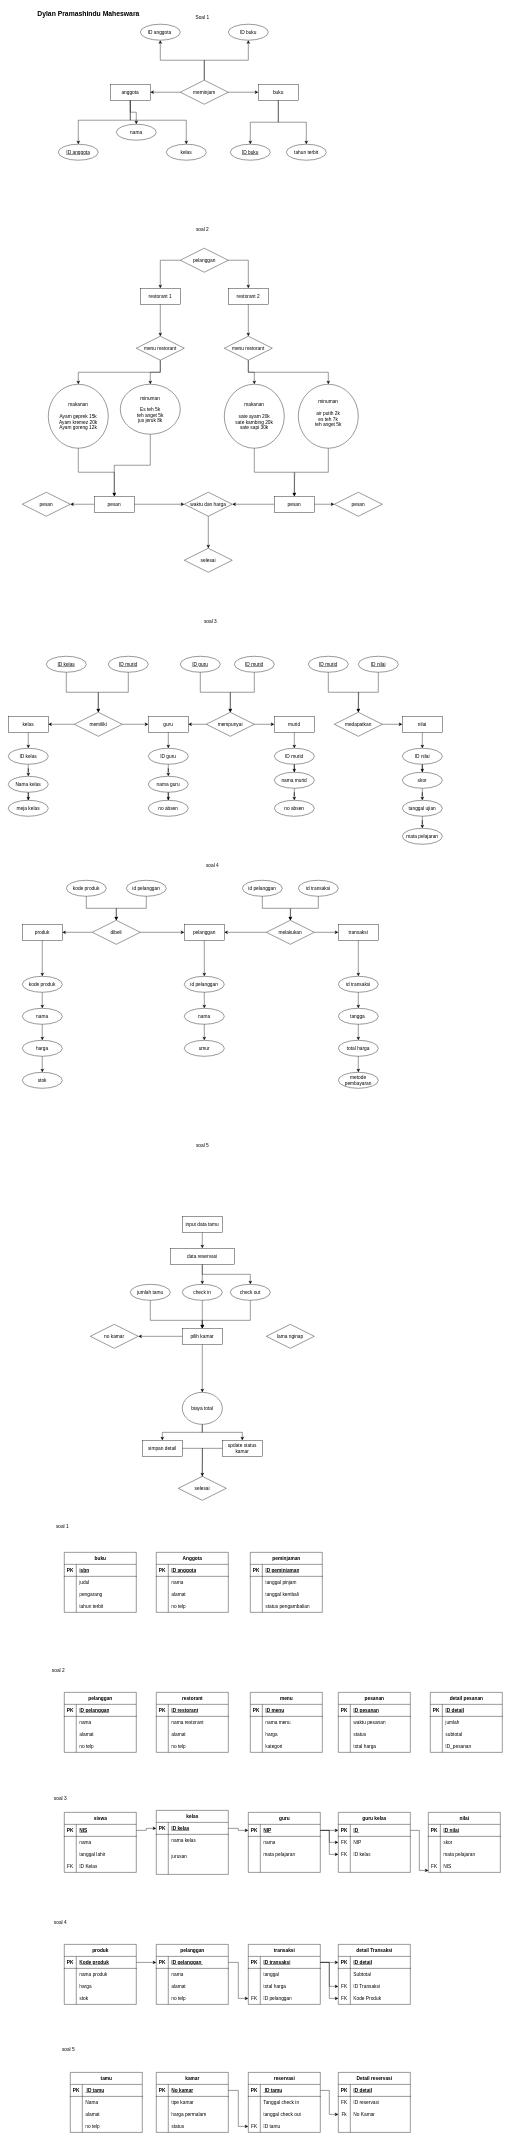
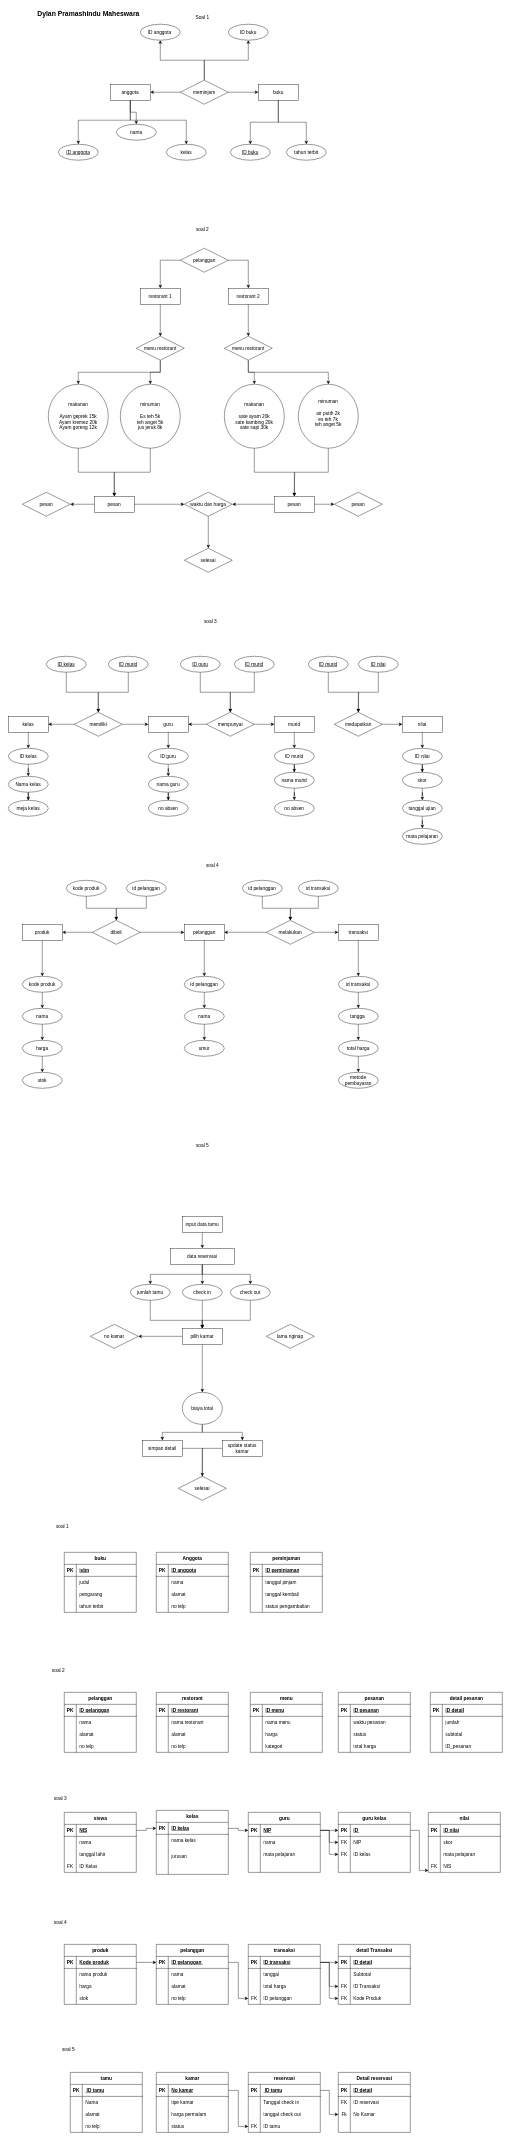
node "minuman Es teh 5k teh anget 5k jus jeruk 8k": size 60x50 -> 60x64
edge "data reservasi" -> "jumlah tamu": added
